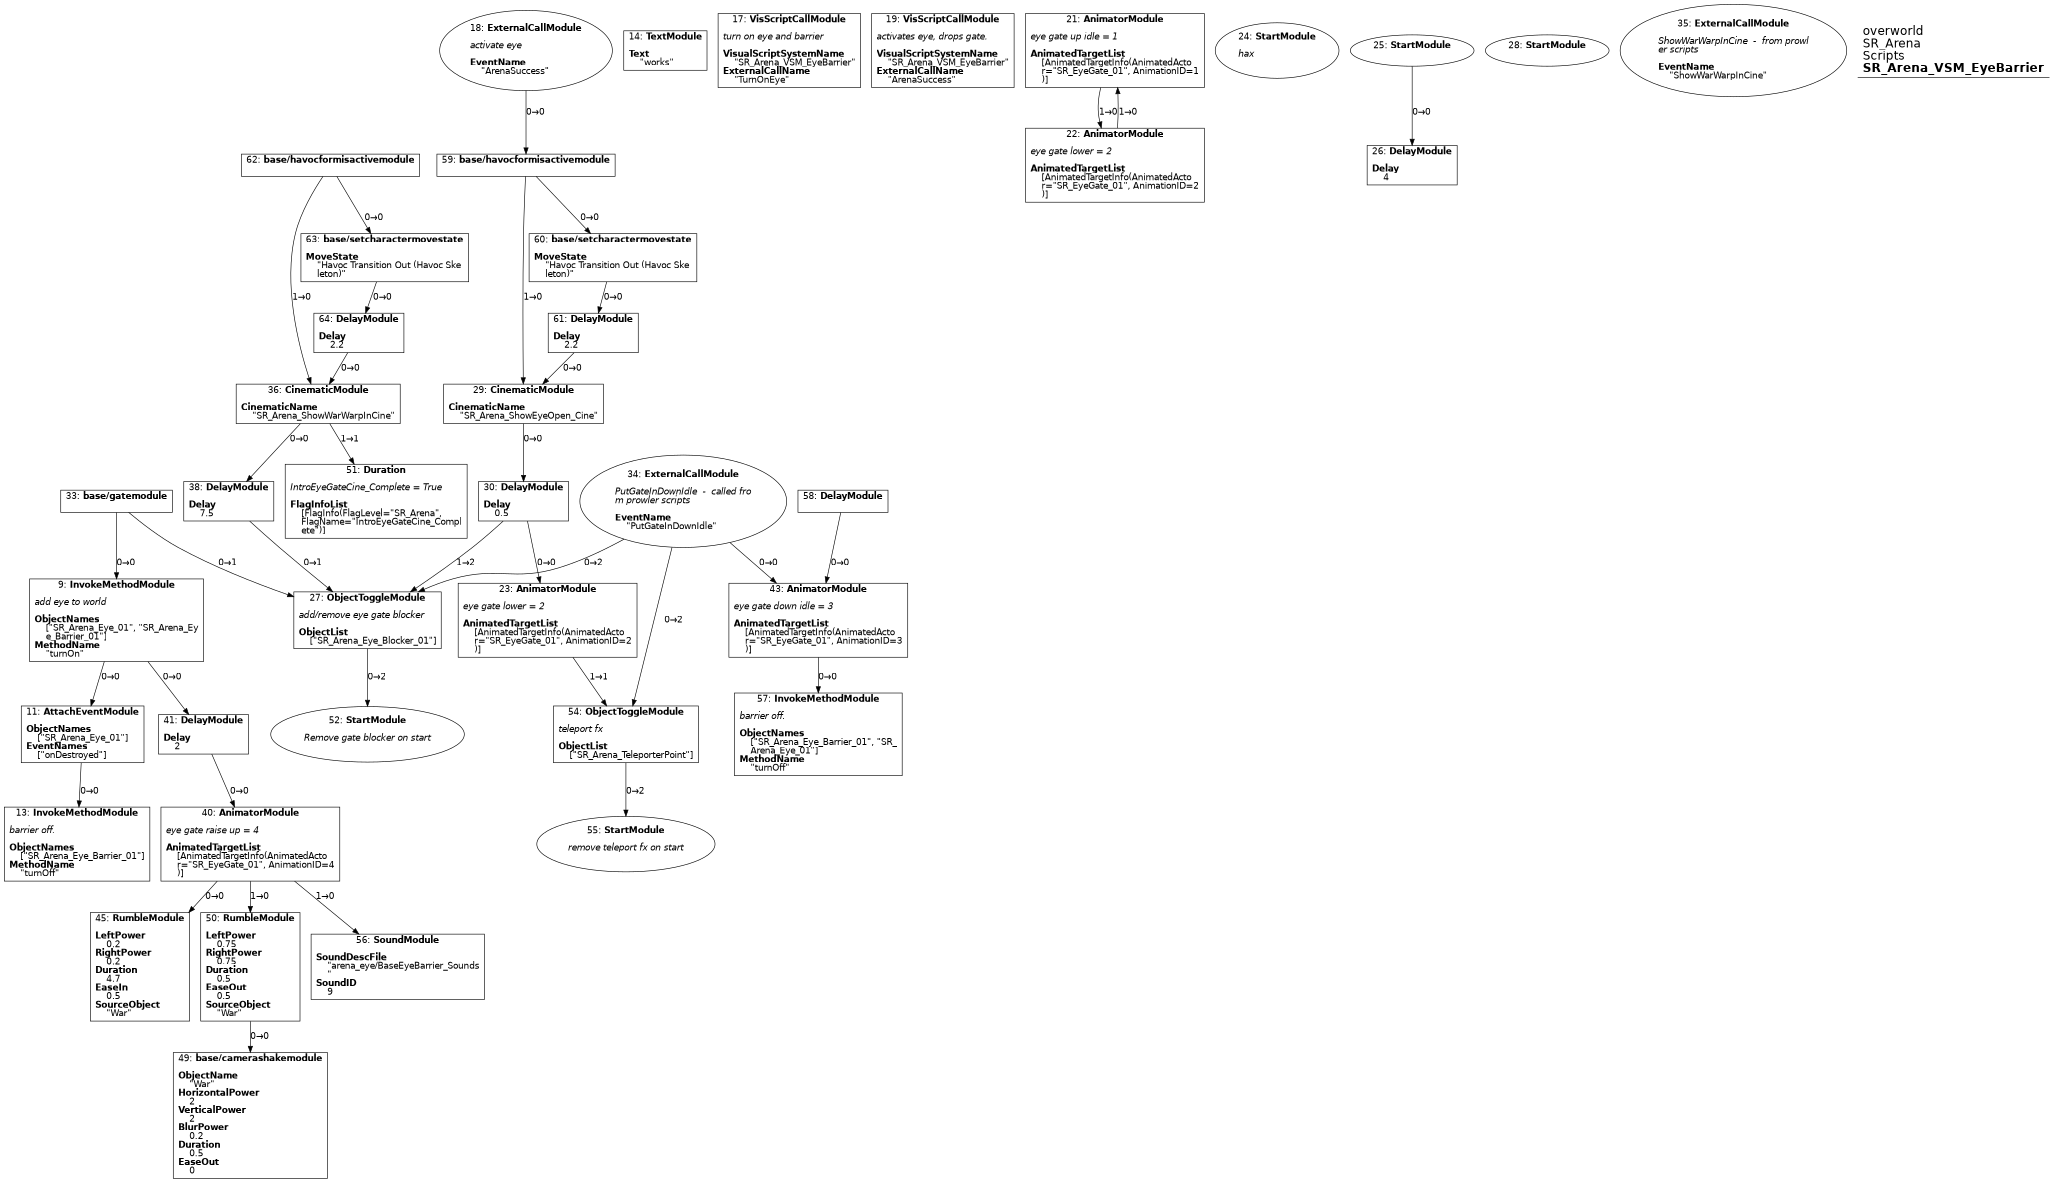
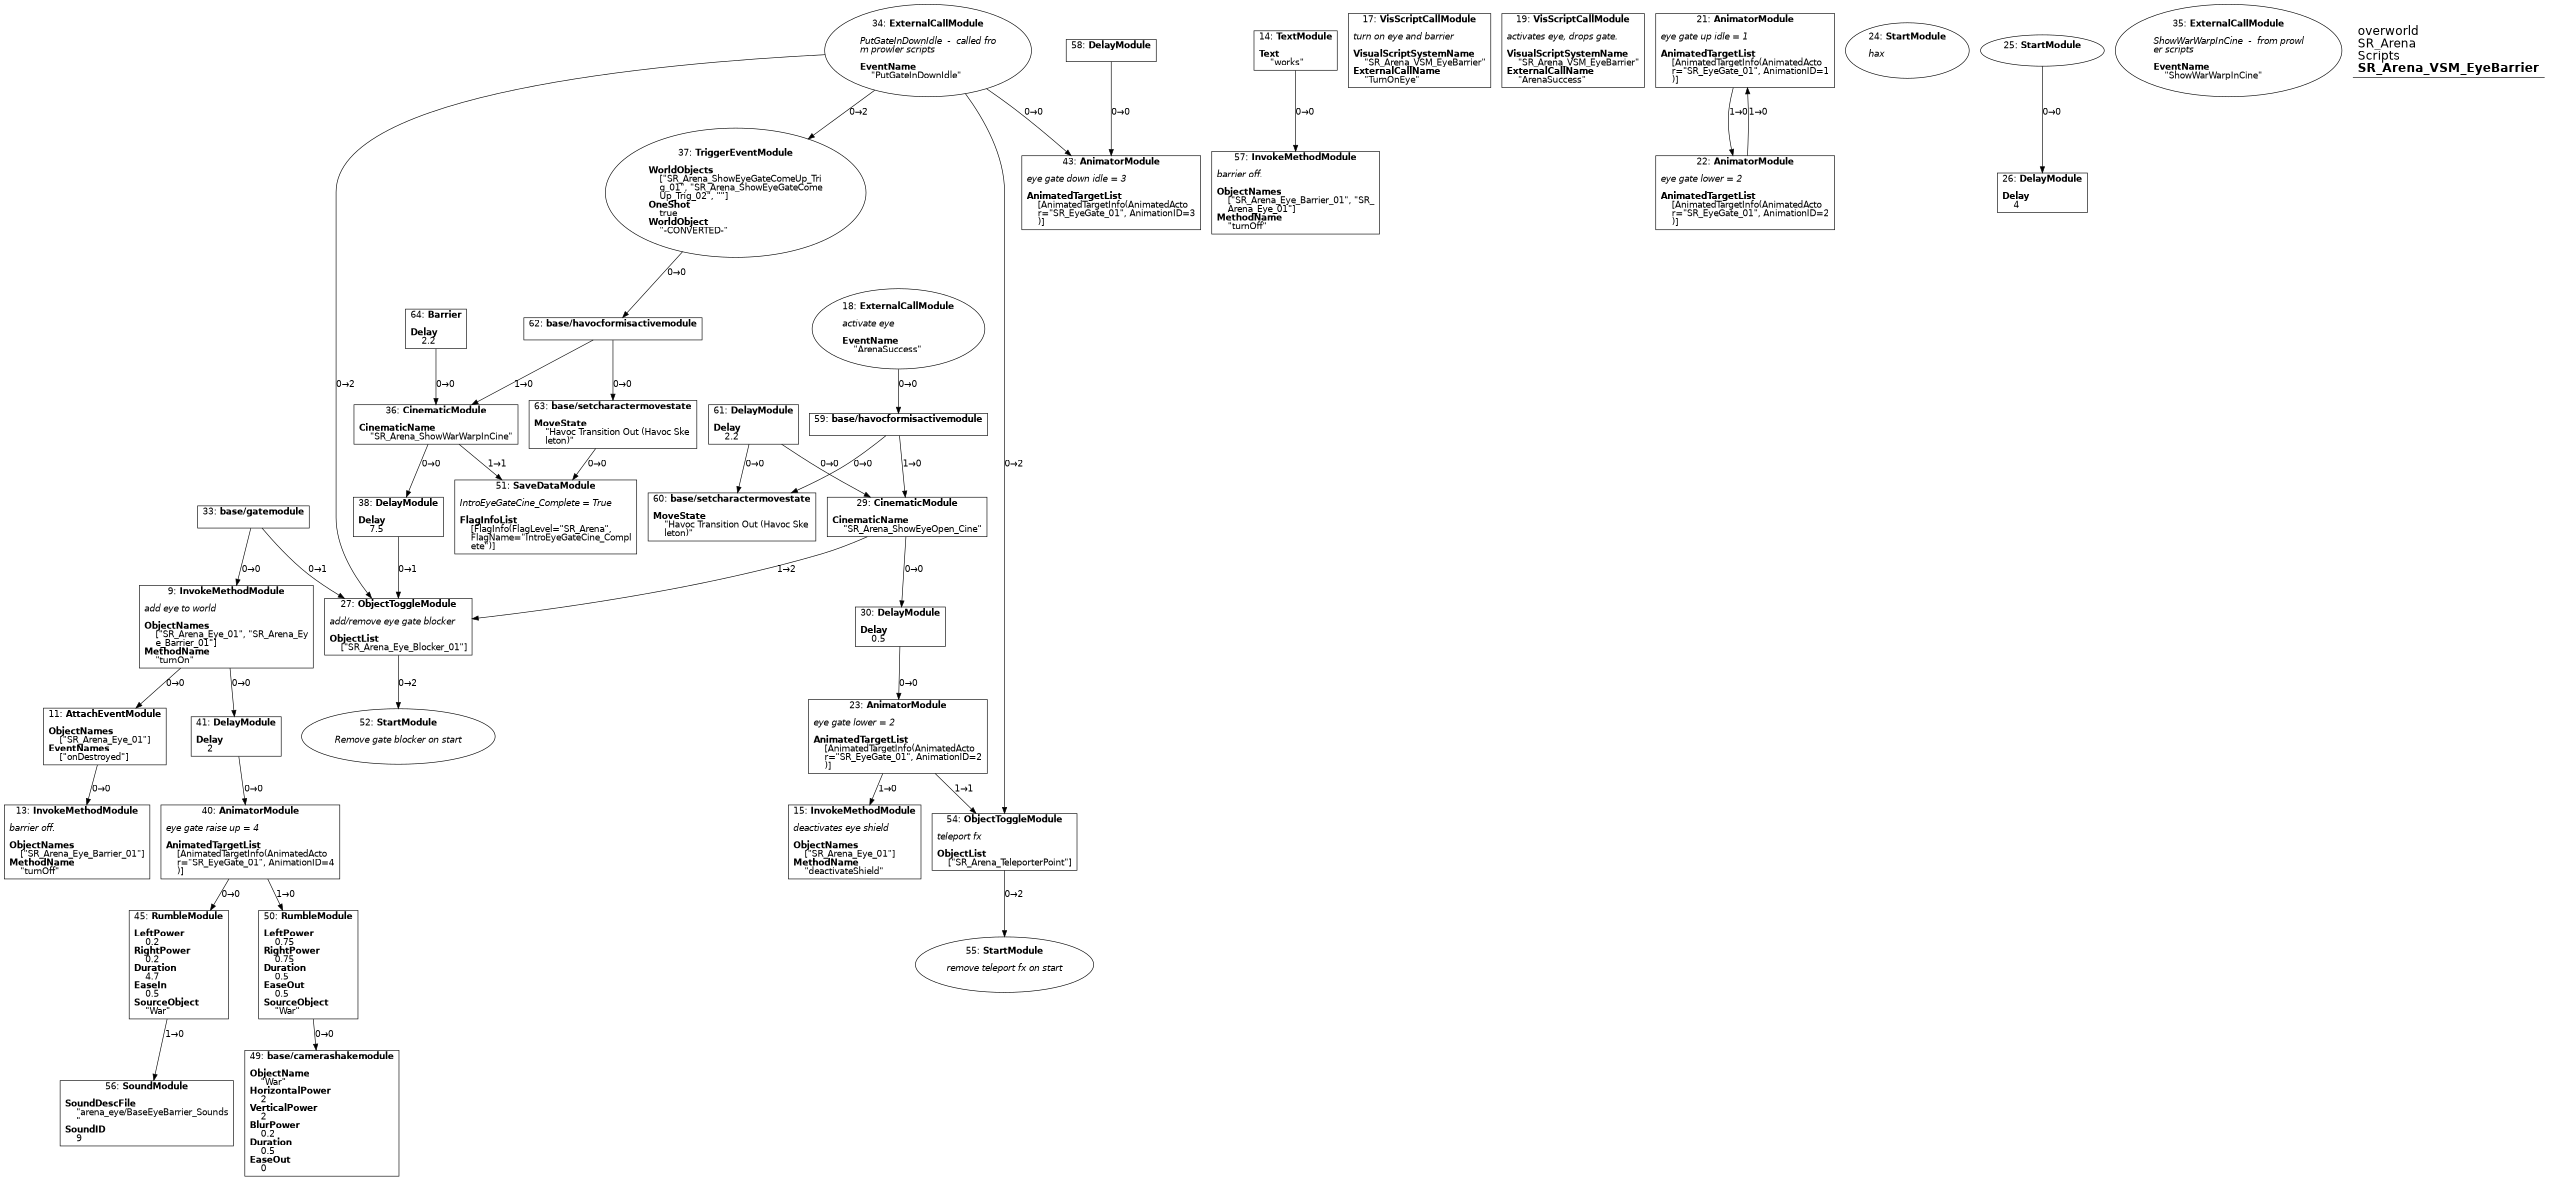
node "28:": removed
node "37:": added
edge "63:" -> "64:": now "63:" -> "51:"
edge "60:" -> "61:": reversed
node "64:": text "DelayModule" -> "Barrier"
node "51:": text "Duration" -> "SaveDataModule"
edge "30:" -> "27:": now "29:" -> "27:"
edge "43:" -> "57:": now "14:" -> "57:"
node "15:": added
edge "40:" -> "56:": now "45:" -> "56:"
